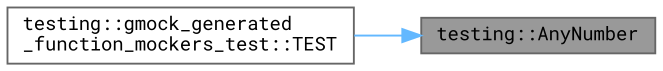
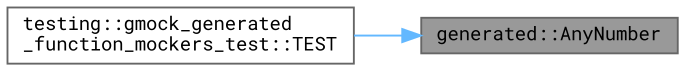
node "testing::AnyNumber": label "testing::AnyNumber" -> "generated::AnyNumber"
